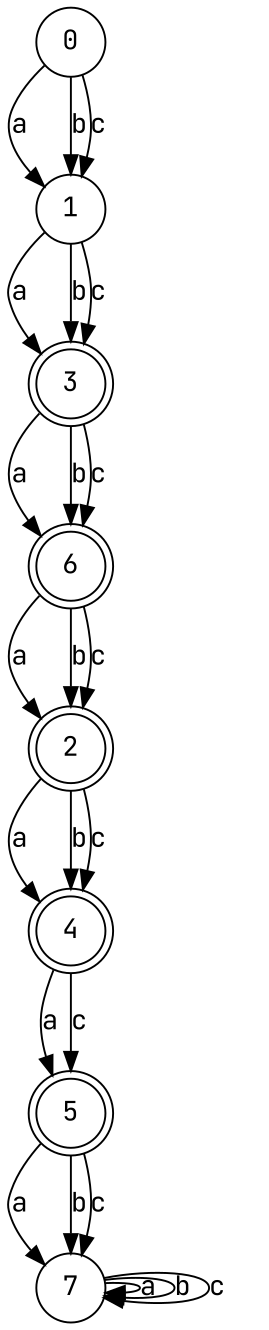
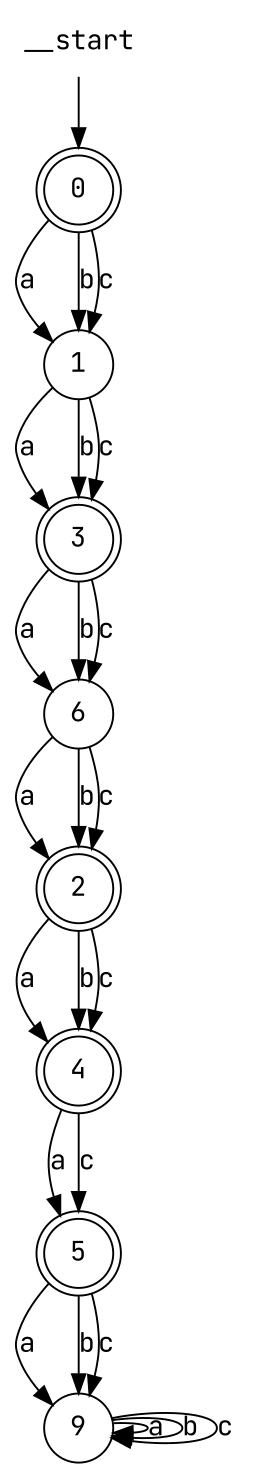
node "0": shape circle -> doublecircle
node "__start": added
node "6": shape doublecircle -> circle
node "7": label "7" -> "9"
